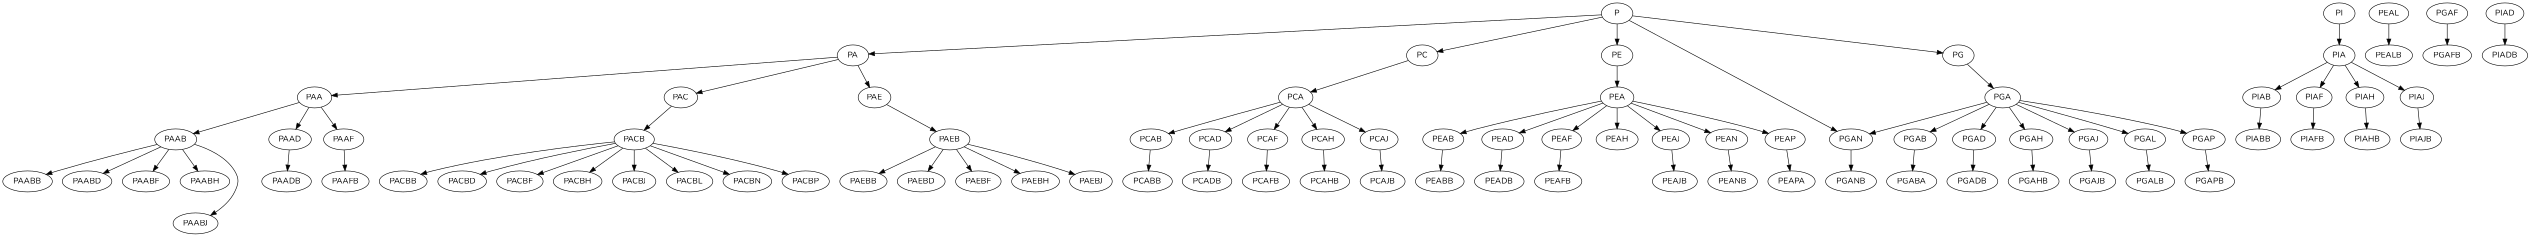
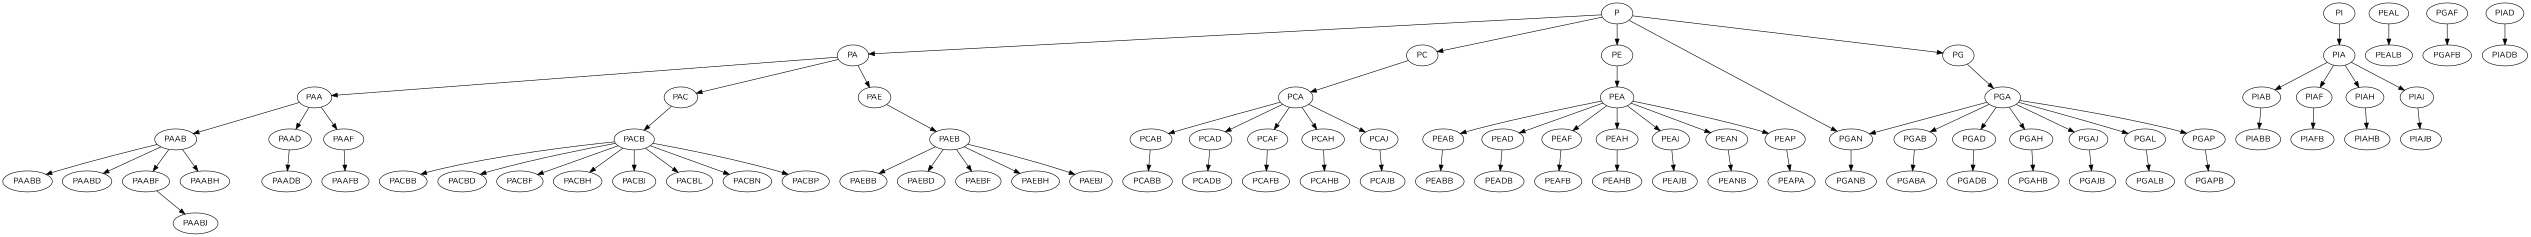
edge "PAAB" -> "PAABJ": now "PAABF" -> "PAABJ"
node "PEAHB": added
